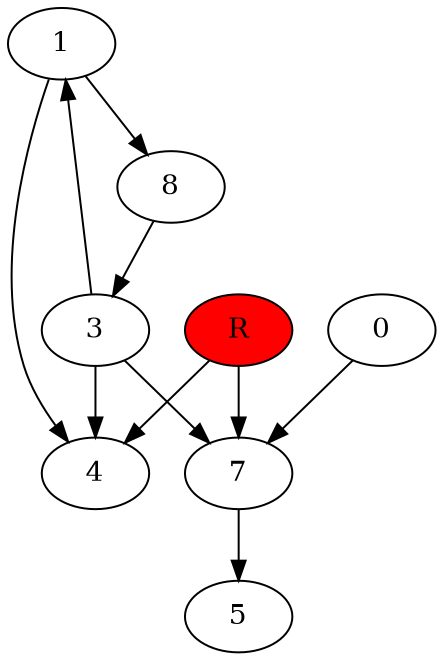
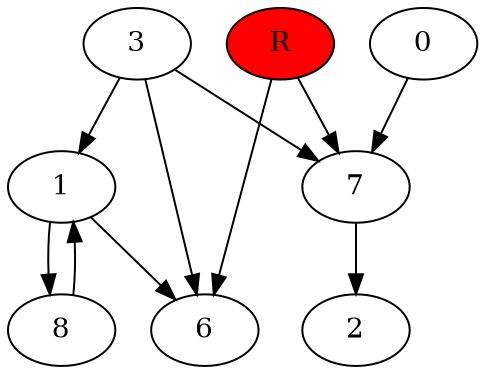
edge "8" -> "3": now "8" -> "1"
node "4": label "4" -> "6"
node "5": label "5" -> "2"
